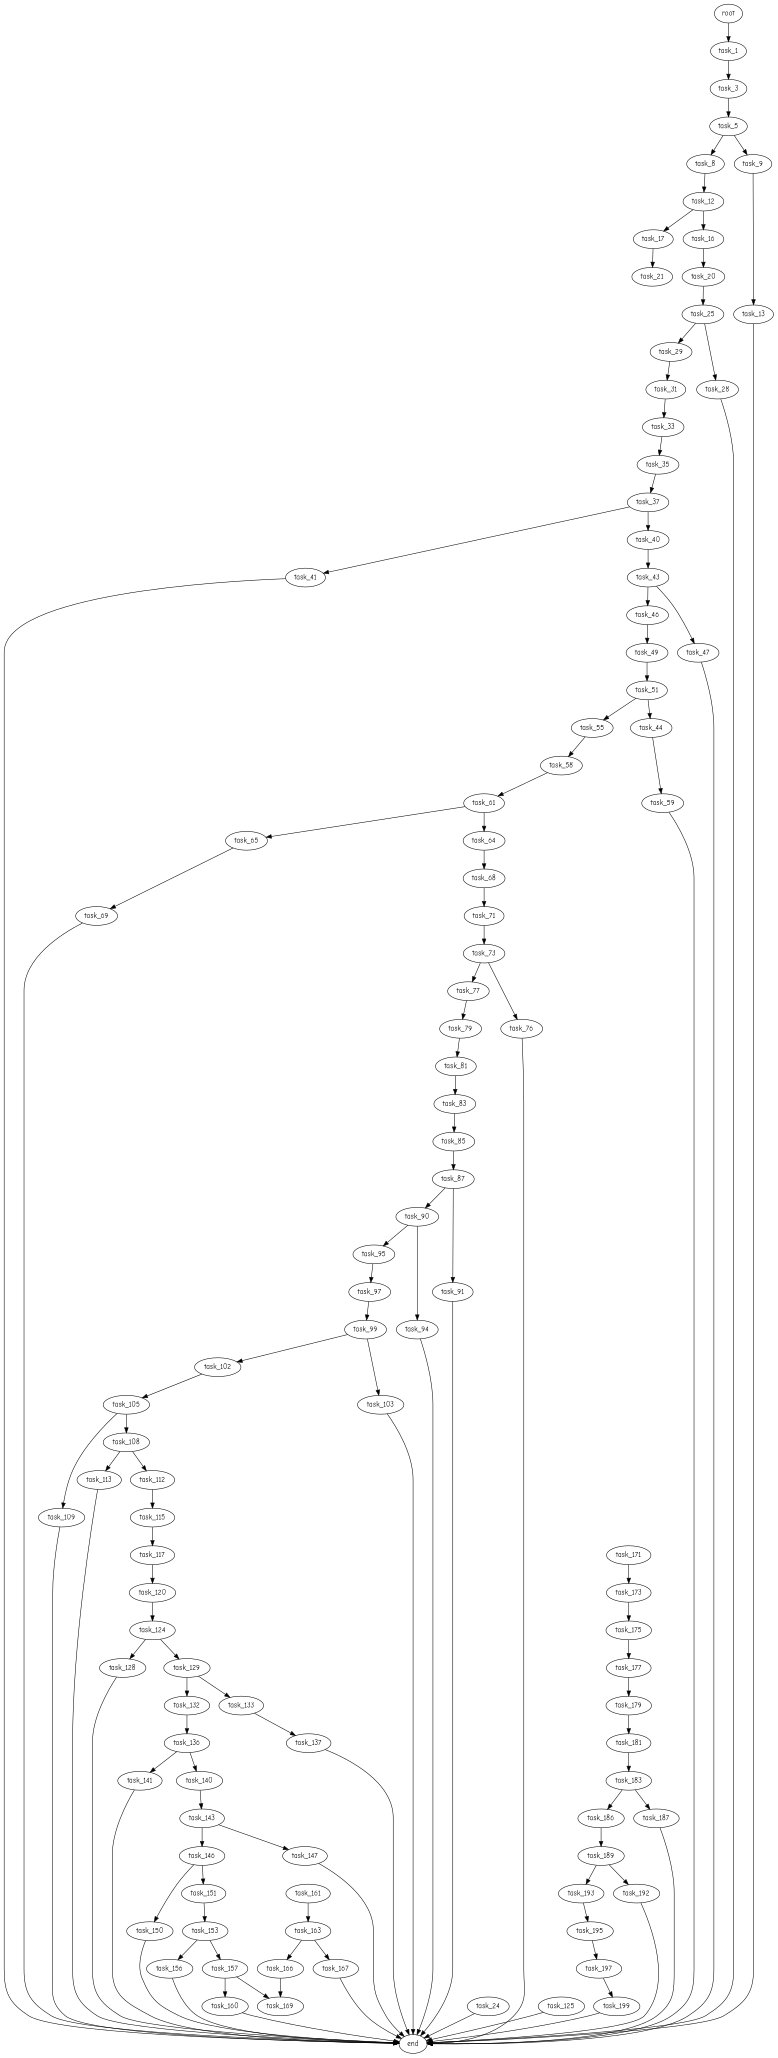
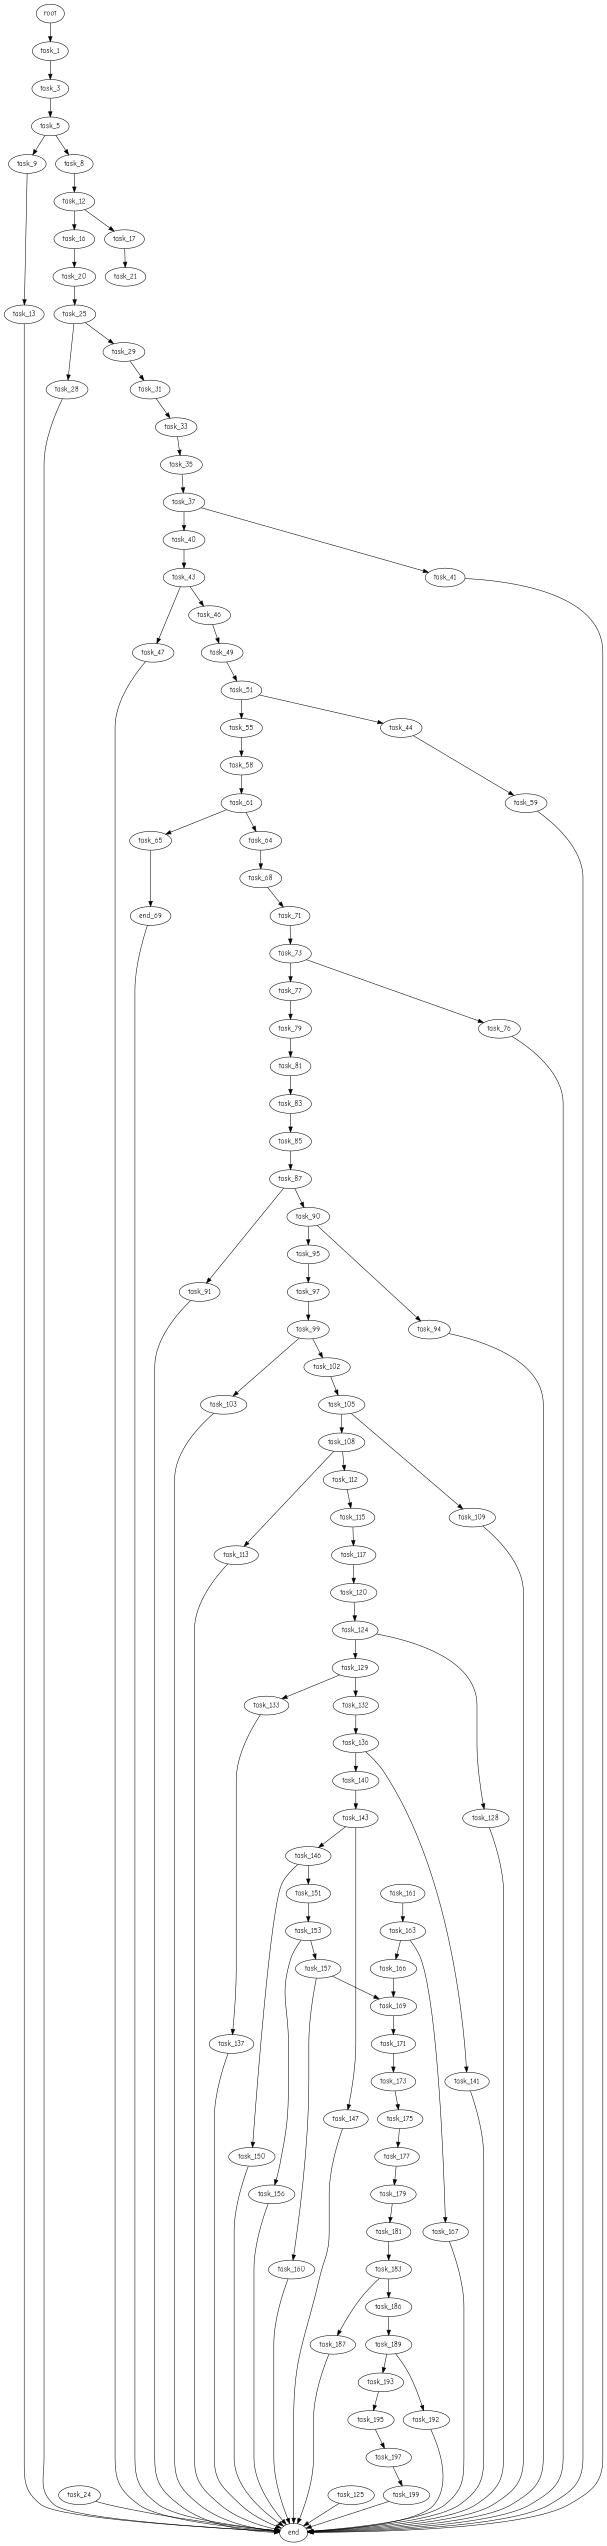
node "task_69": label "task_69" -> "end_69"
edge "task_169" -> "task_171": added
